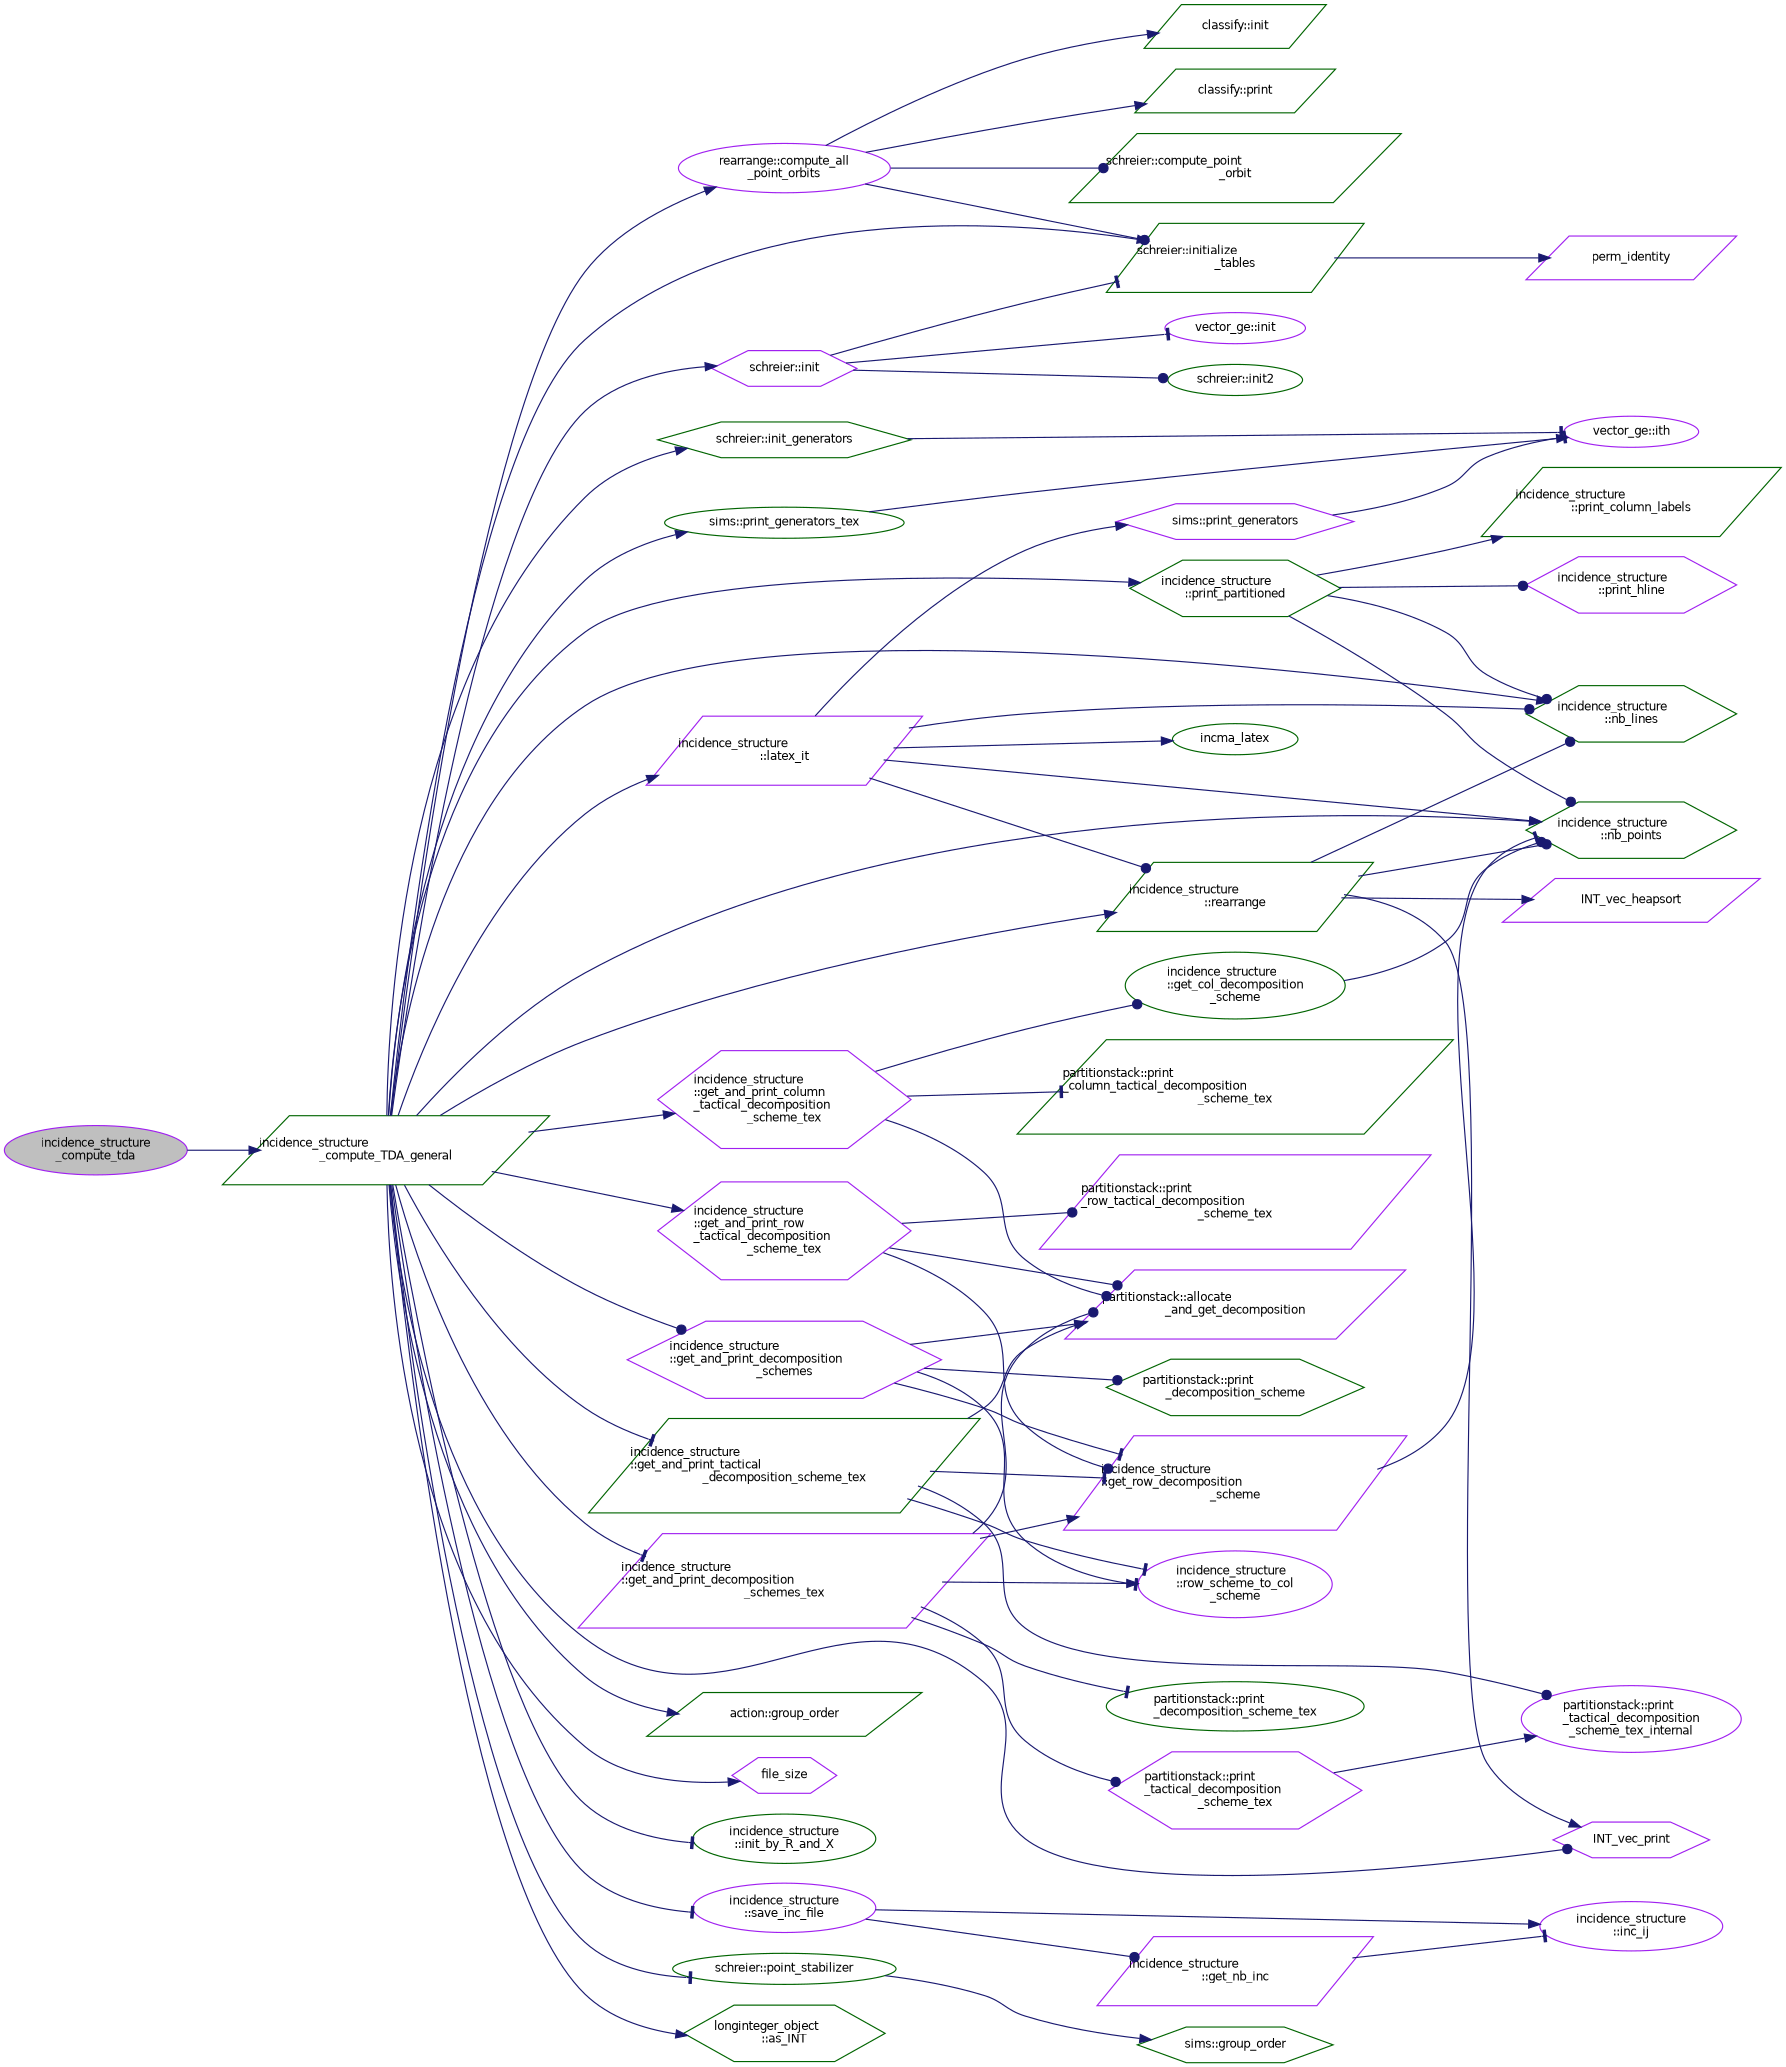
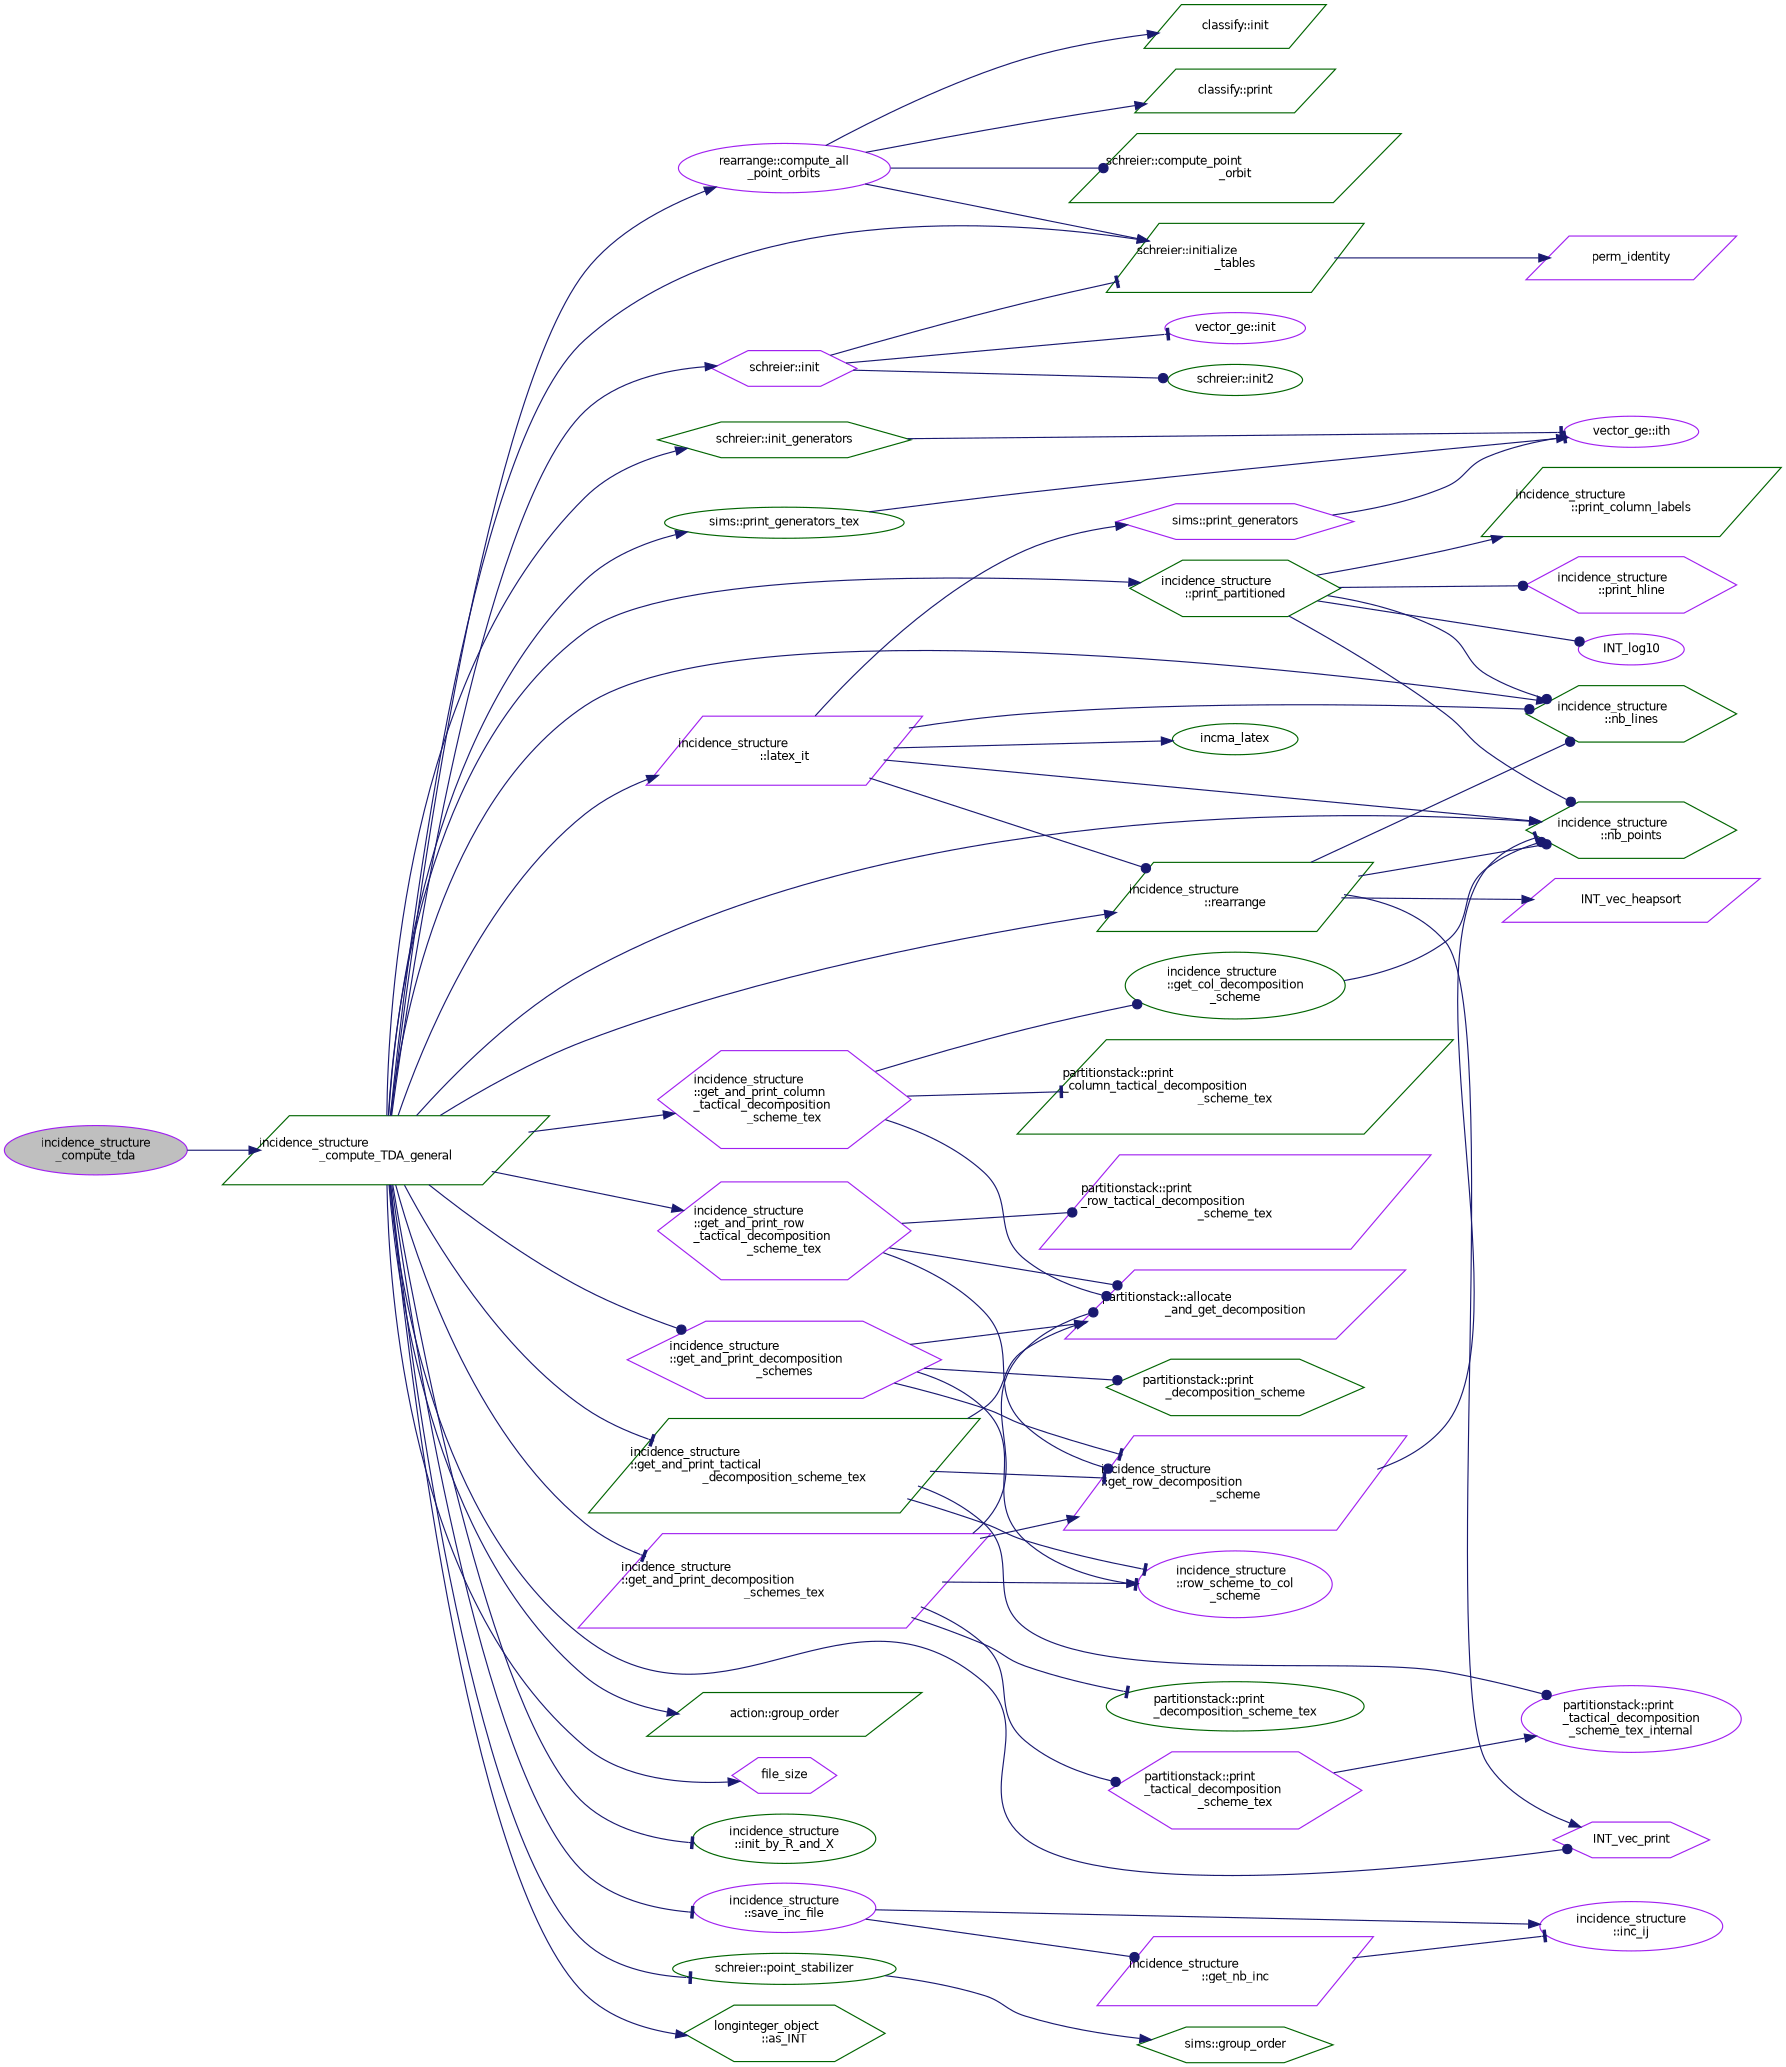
edge "rearrange::compute_all _point_orbits" -> "schreier::initialize _tables": arrowhead dot -> normal
node "INT_log10": added
